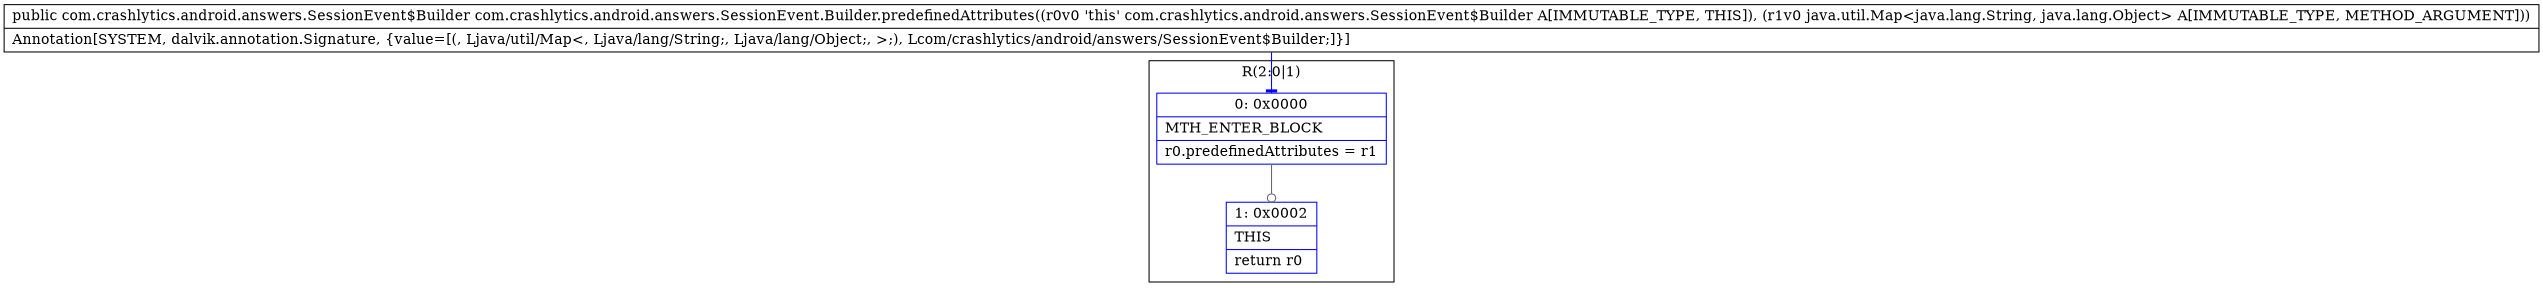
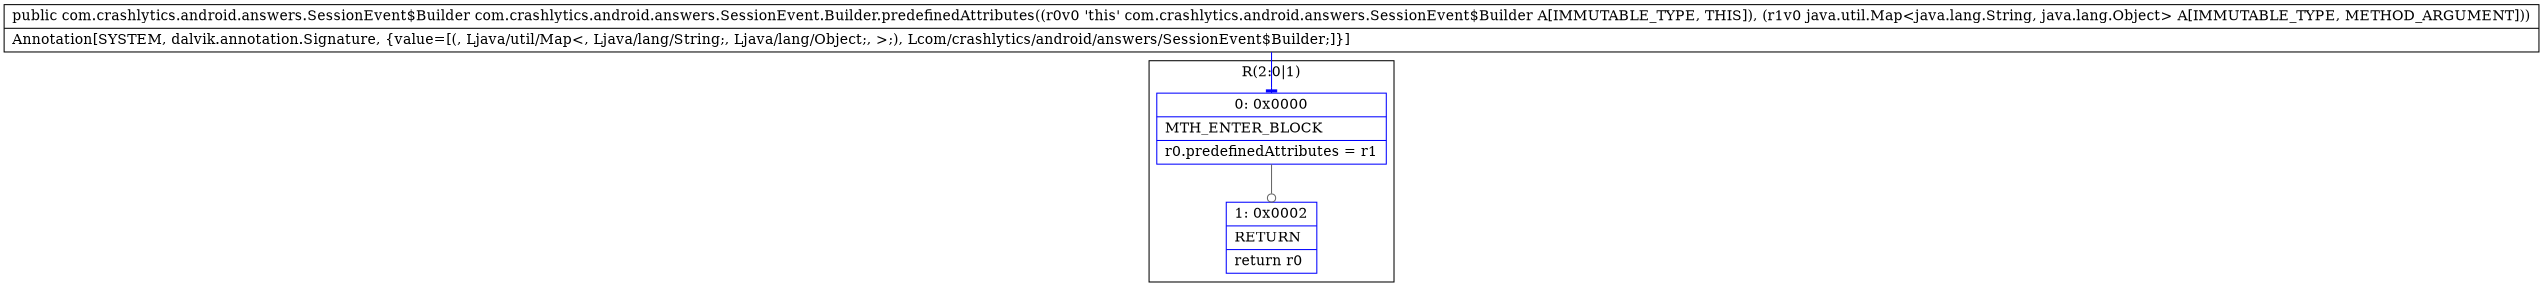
node "1: 0x0002": text "THIS" -> "RETURN"
